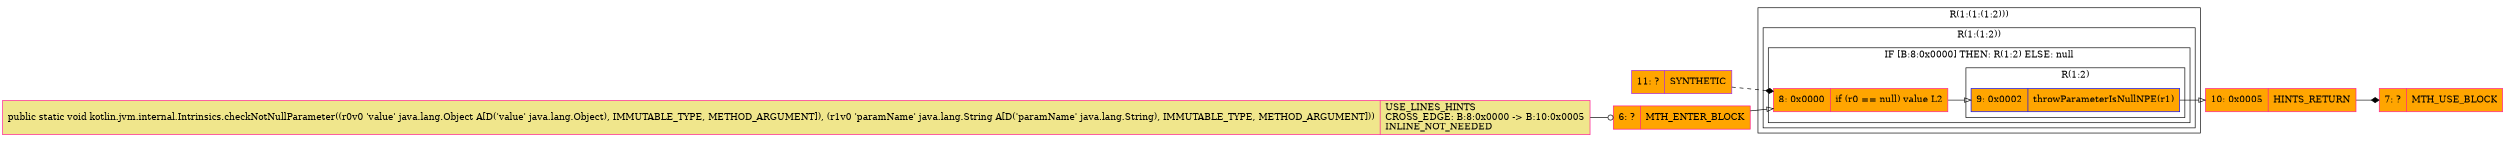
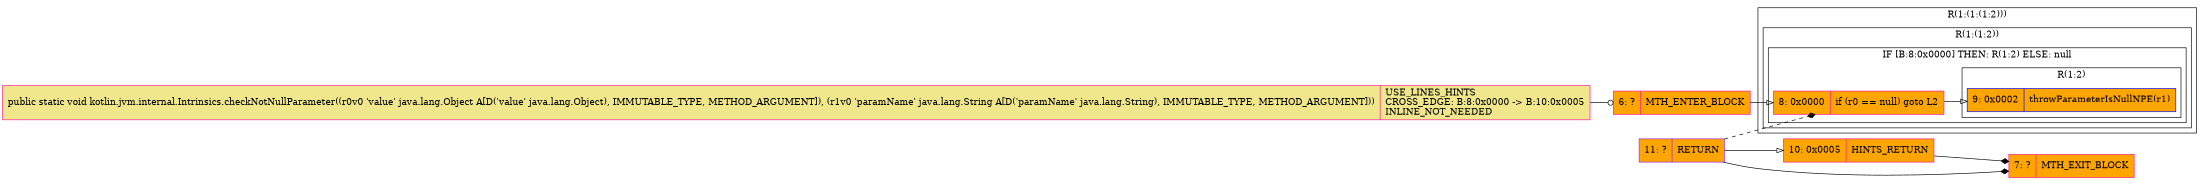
node "11: ?": text "SYNTHETIC" -> "RETURN"
node "8: 0x0000": text "if (r0 == null) value L2" -> "if (r0 == null) goto L2"
edge "9: 0x0002" -> "10: 0x0005": now "11: ?" -> "10: 0x0005"
node "7: ?": text "MTH_USE_BLOCK" -> "MTH_EXIT_BLOCK"
edge "11: ?" -> "7: ?": added
